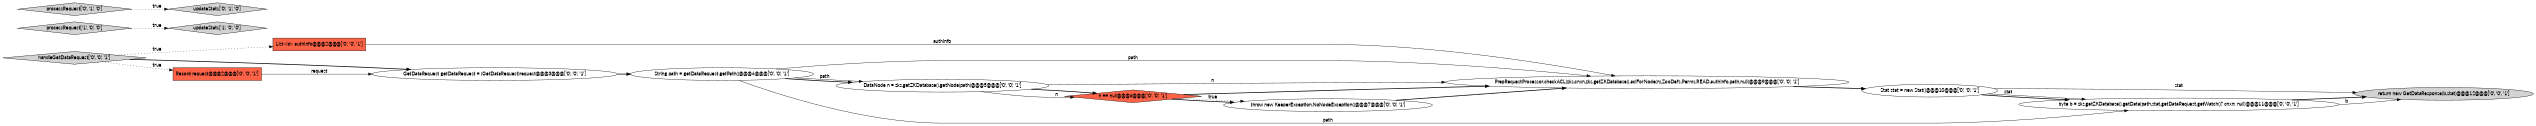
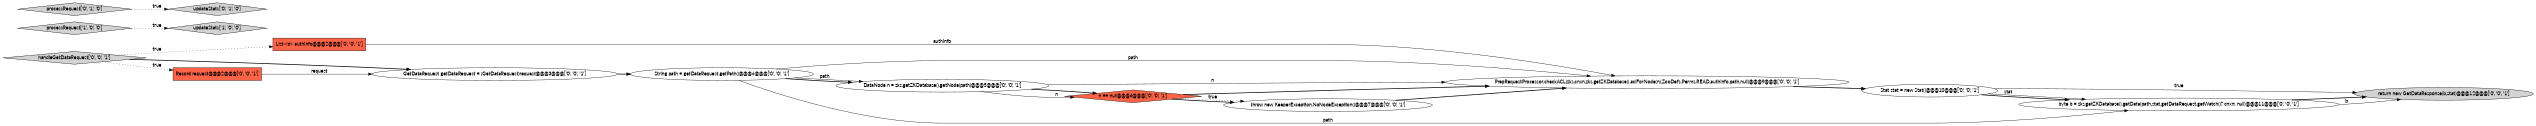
edge "Stat stat = new Stat()@@@10@@@['0', '0', '1']" -> "return new GetDataResponse(b,stat)@@@12@@@['0', '0', '1']": label "stat" -> "true"
